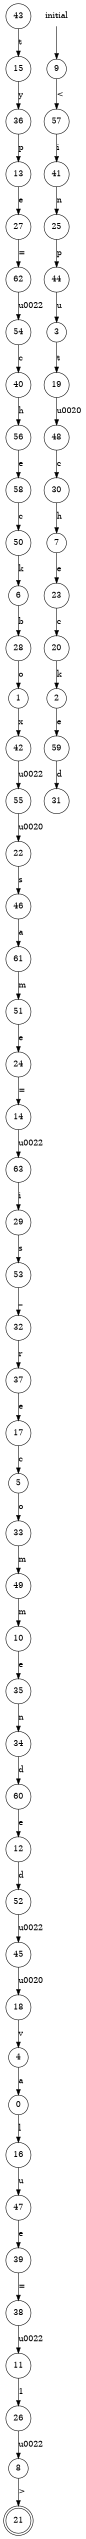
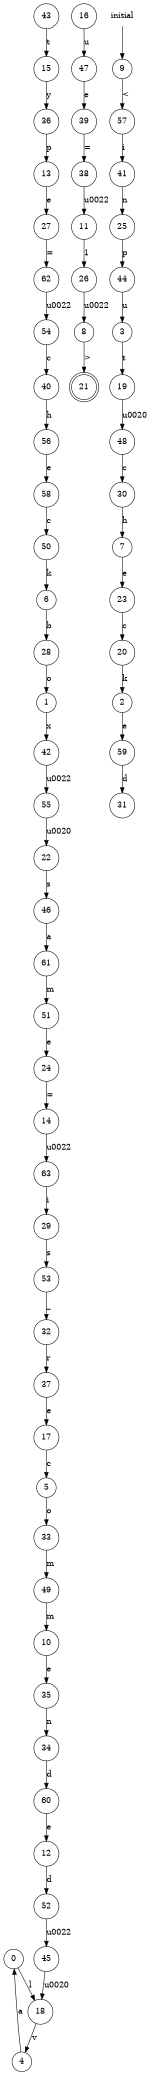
edge "0" -> "16": now "0" -> "18"
